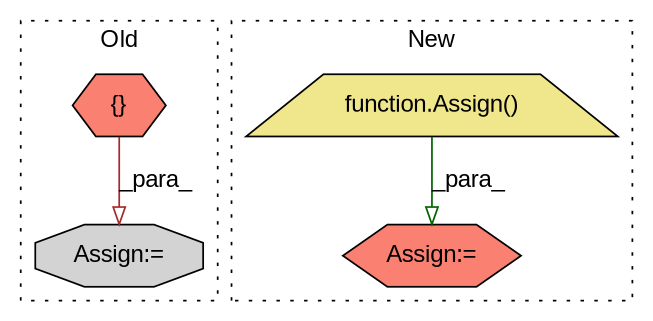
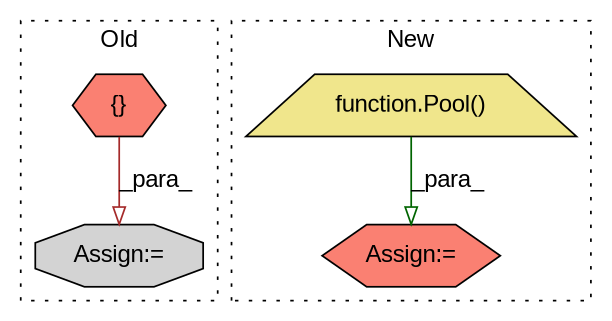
node "function.Assign()": label "function.Assign()" -> "function.Pool()"
